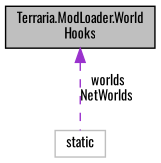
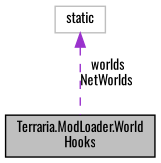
edge "static" -> "Terraria.ModLoader.World Hooks": reversed
